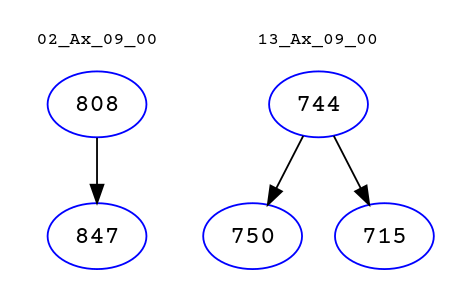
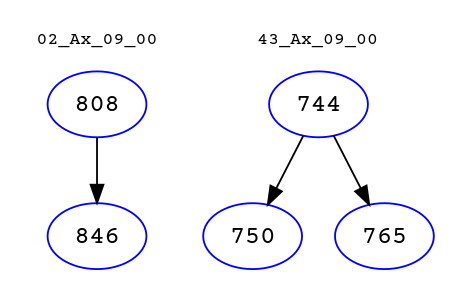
cluster "13_Ax_09_00": label "13_Ax_09_00" -> "43_Ax_09_00"
node "847": label "847" -> "846"
node "715": label "715" -> "765"
